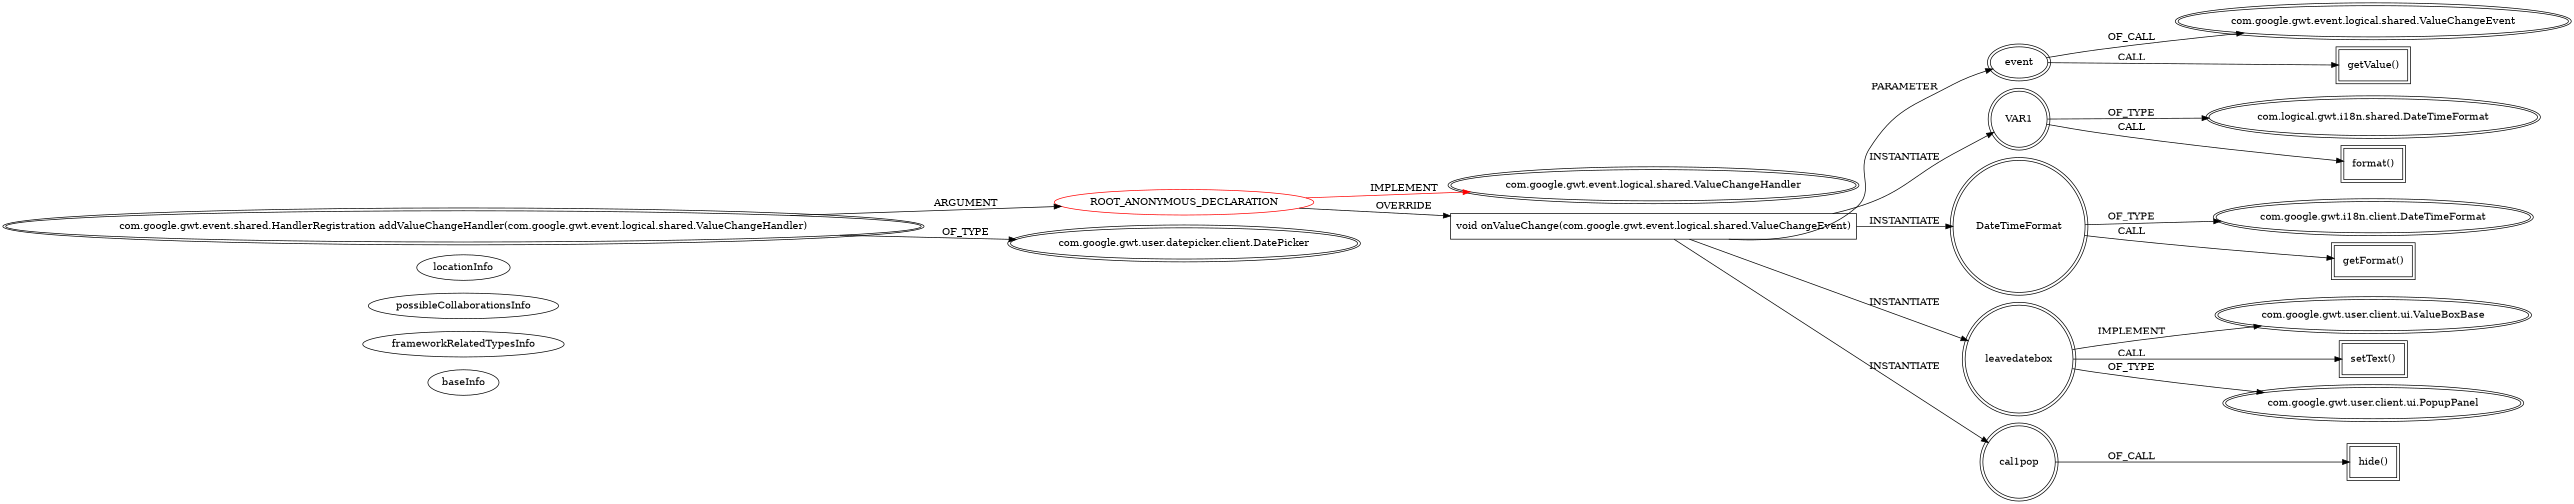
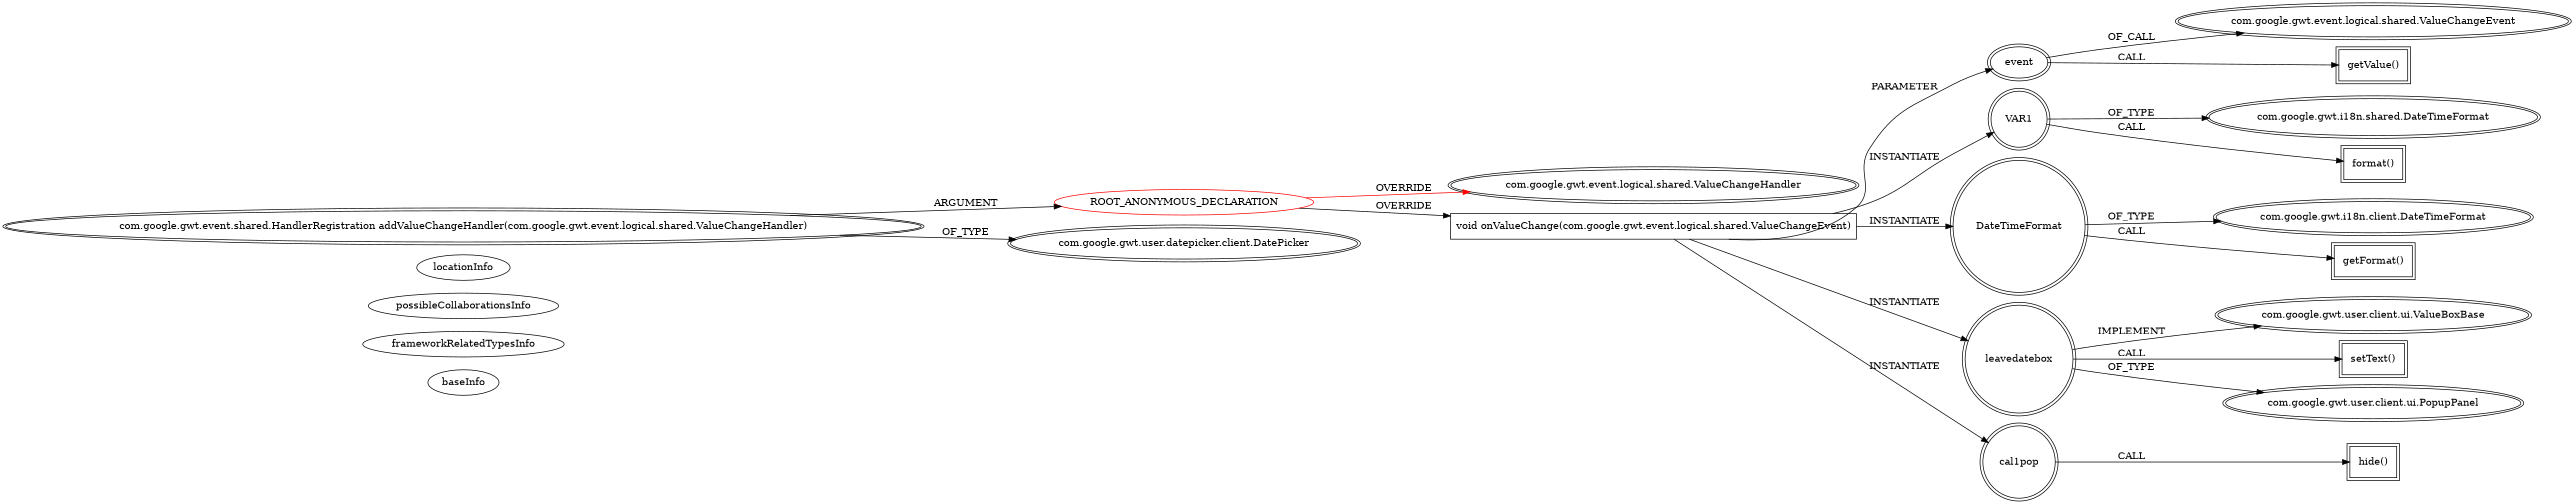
node "com.logical.gwt.i18n.shared.DateTimeFormat": label "com.logical.gwt.i18n.shared.DateTimeFormat" -> "com.google.gwt.i18n.shared.DateTimeFormat"
edge "ROOT_ANONYMOUS_DECLARATION" -> "com.google.gwt.event.logical.shared.ValueChangeHandler": label "IMPLEMENT" -> "OVERRIDE"
edge "cal1pop" -> "hide()": label "OF_CALL" -> "CALL"
